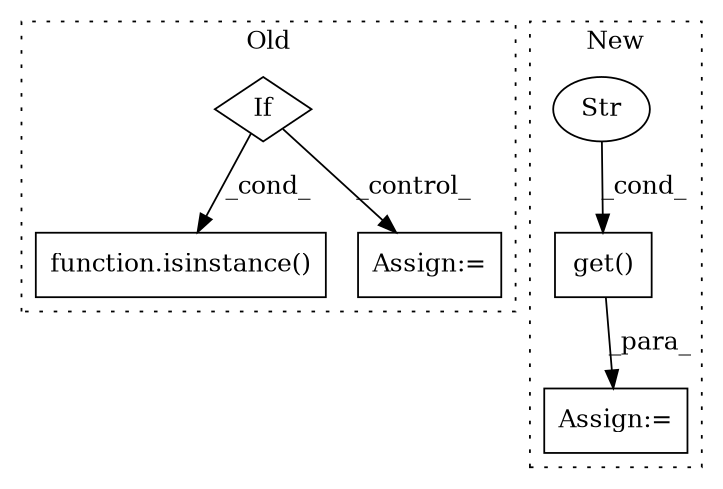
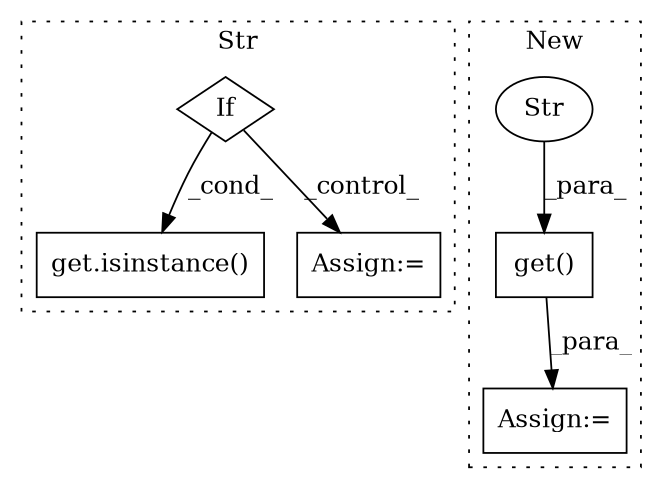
cluster "Old": label "Old" -> "Str"
edge "Str" -> "get()": label "_cond_" -> "_para_"
node "function.isinstance()": label "function.isinstance()" -> "get.isinstance()"
